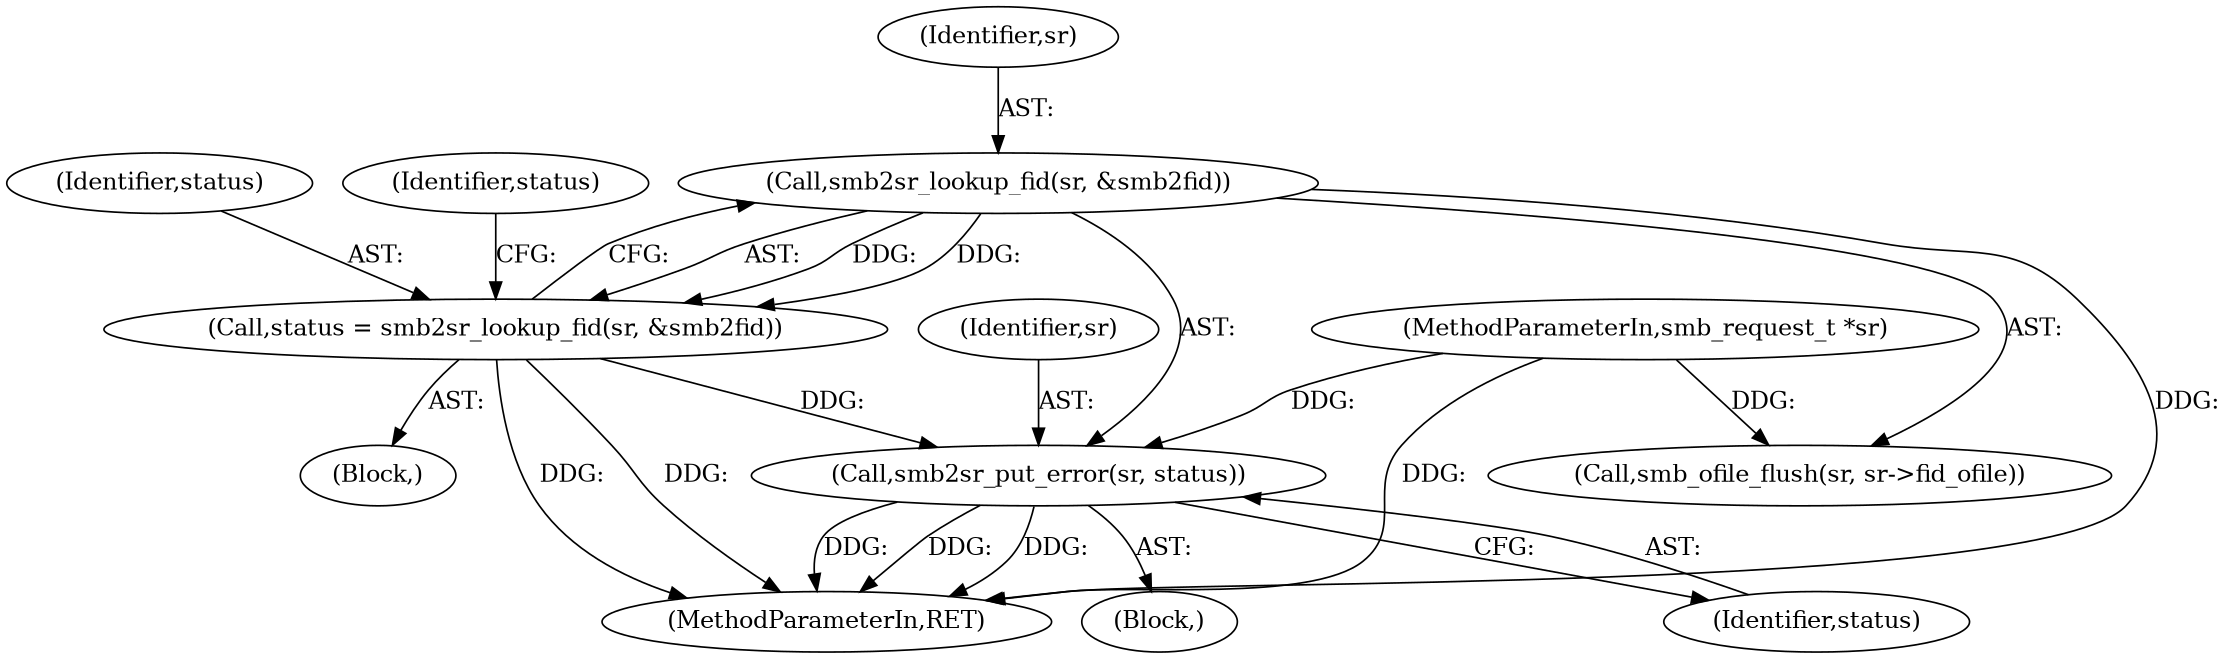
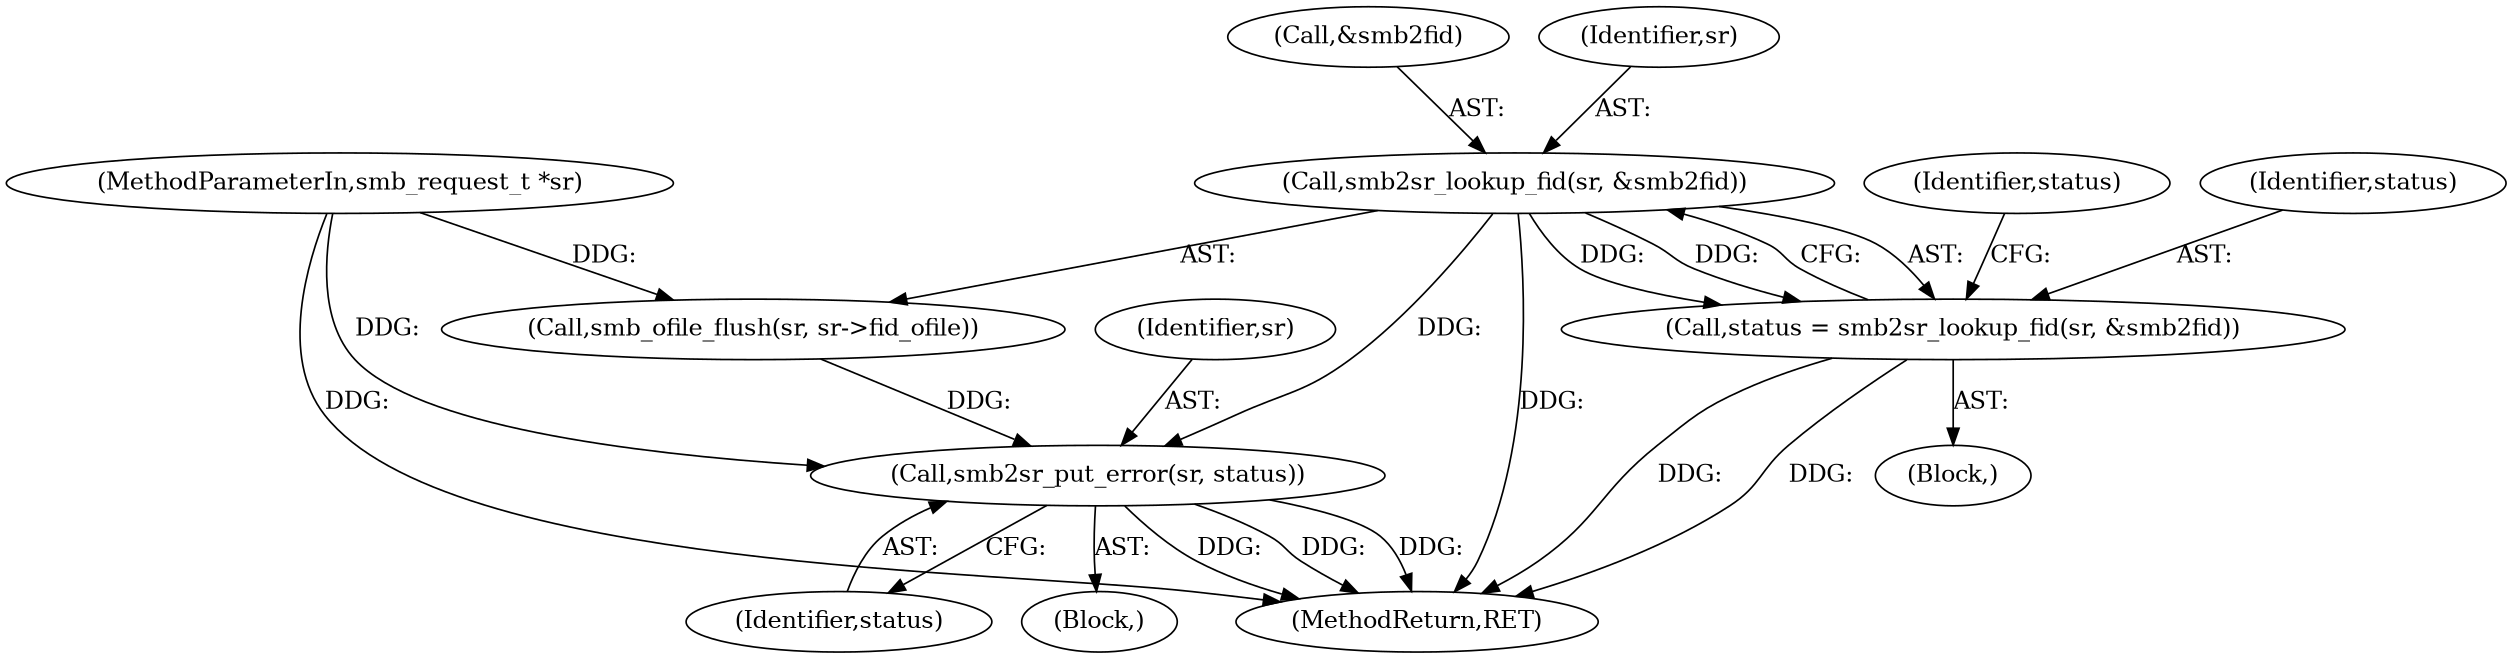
node "(Call,&smb2fid)": added
edge "(Call,smb2sr_lookup_fid(sr, &smb2fid))" -> "(Call,smb2sr_put_error(sr, status))": label "AST: " -> "DDG: "
edge "(Call,status = smb2sr_lookup_fid(sr, &smb2fid))" -> "(Call,smb2sr_put_error(sr, status))": now "(Call,smb_ofile_flush(sr, sr->fid_ofile))" -> "(Call,smb2sr_put_error(sr, status))"
node "(MethodParameterIn,RET)": label "(MethodParameterIn,RET)" -> "(MethodReturn,RET)"
